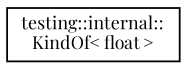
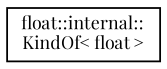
node "testing::internal:: KindOf< float >": label "testing::internal:: KindOf< float >" -> "float::internal:: KindOf< float >"
